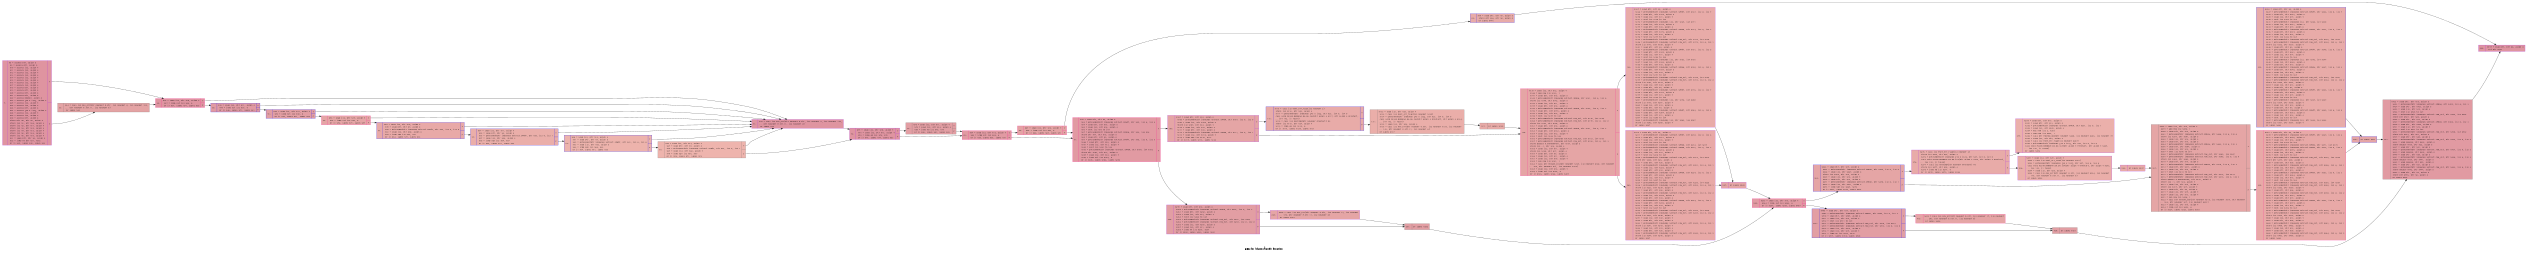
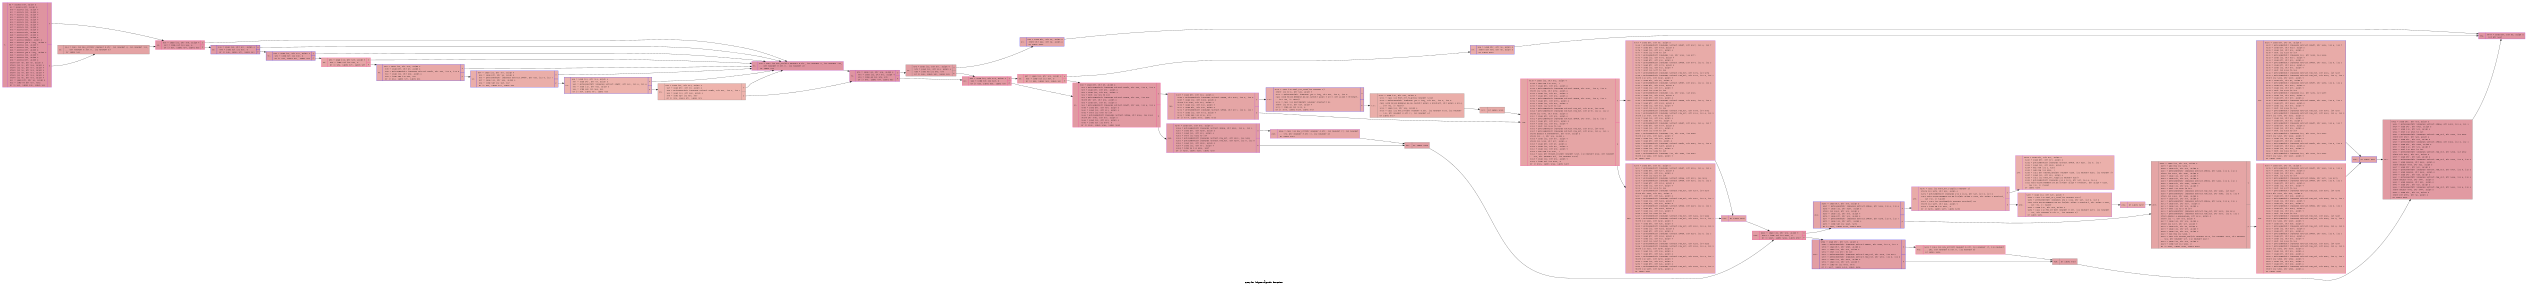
node "81:": added
